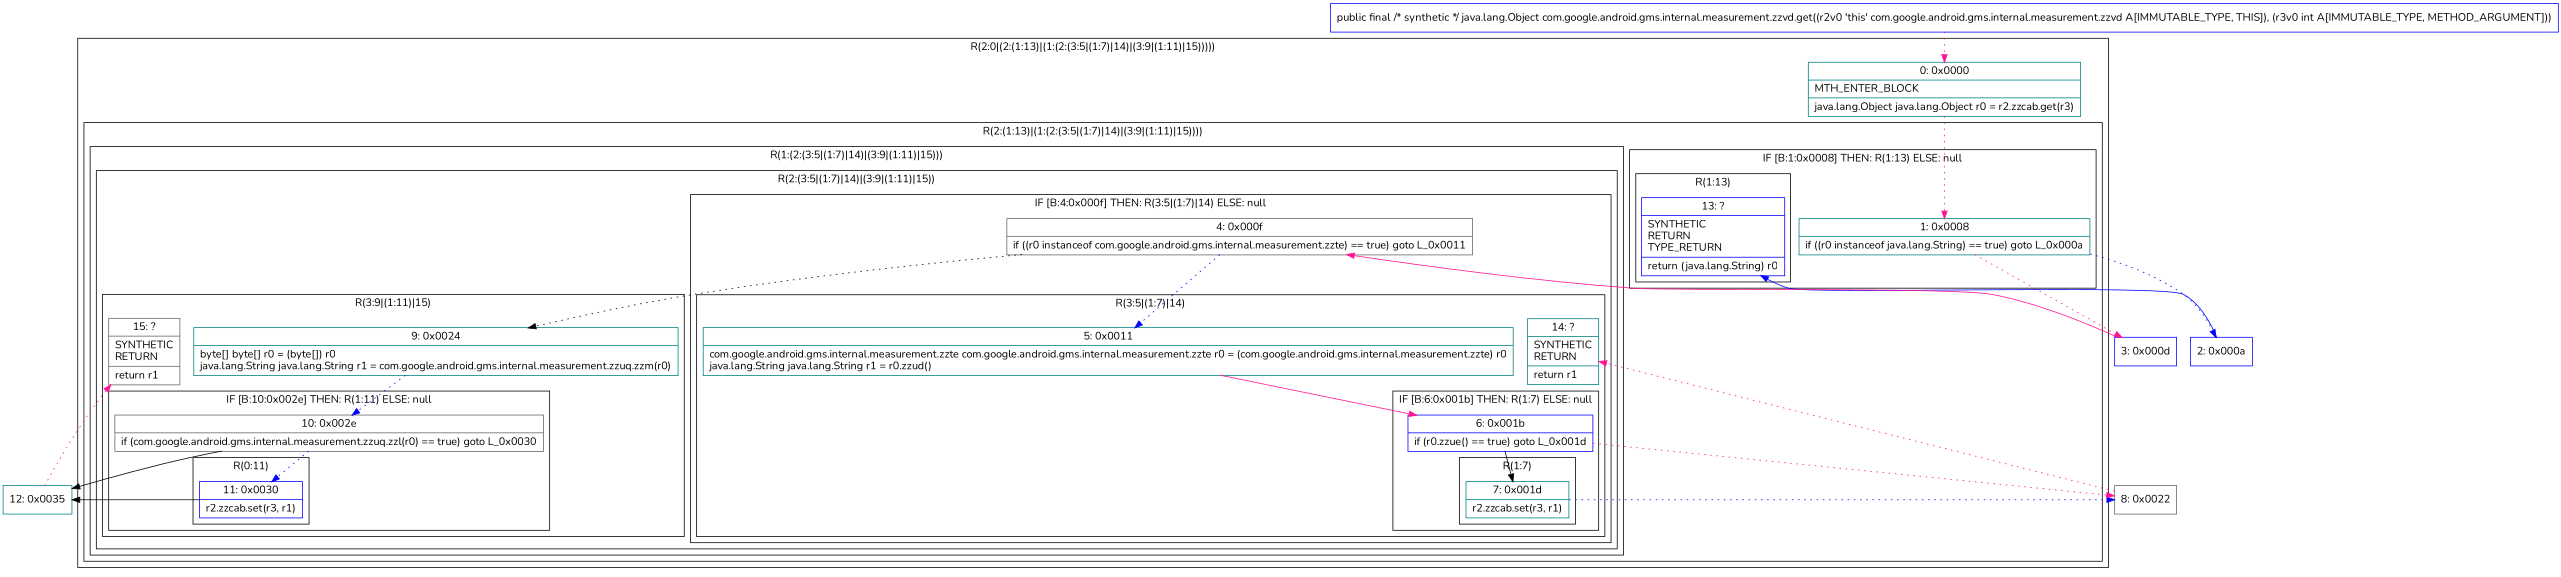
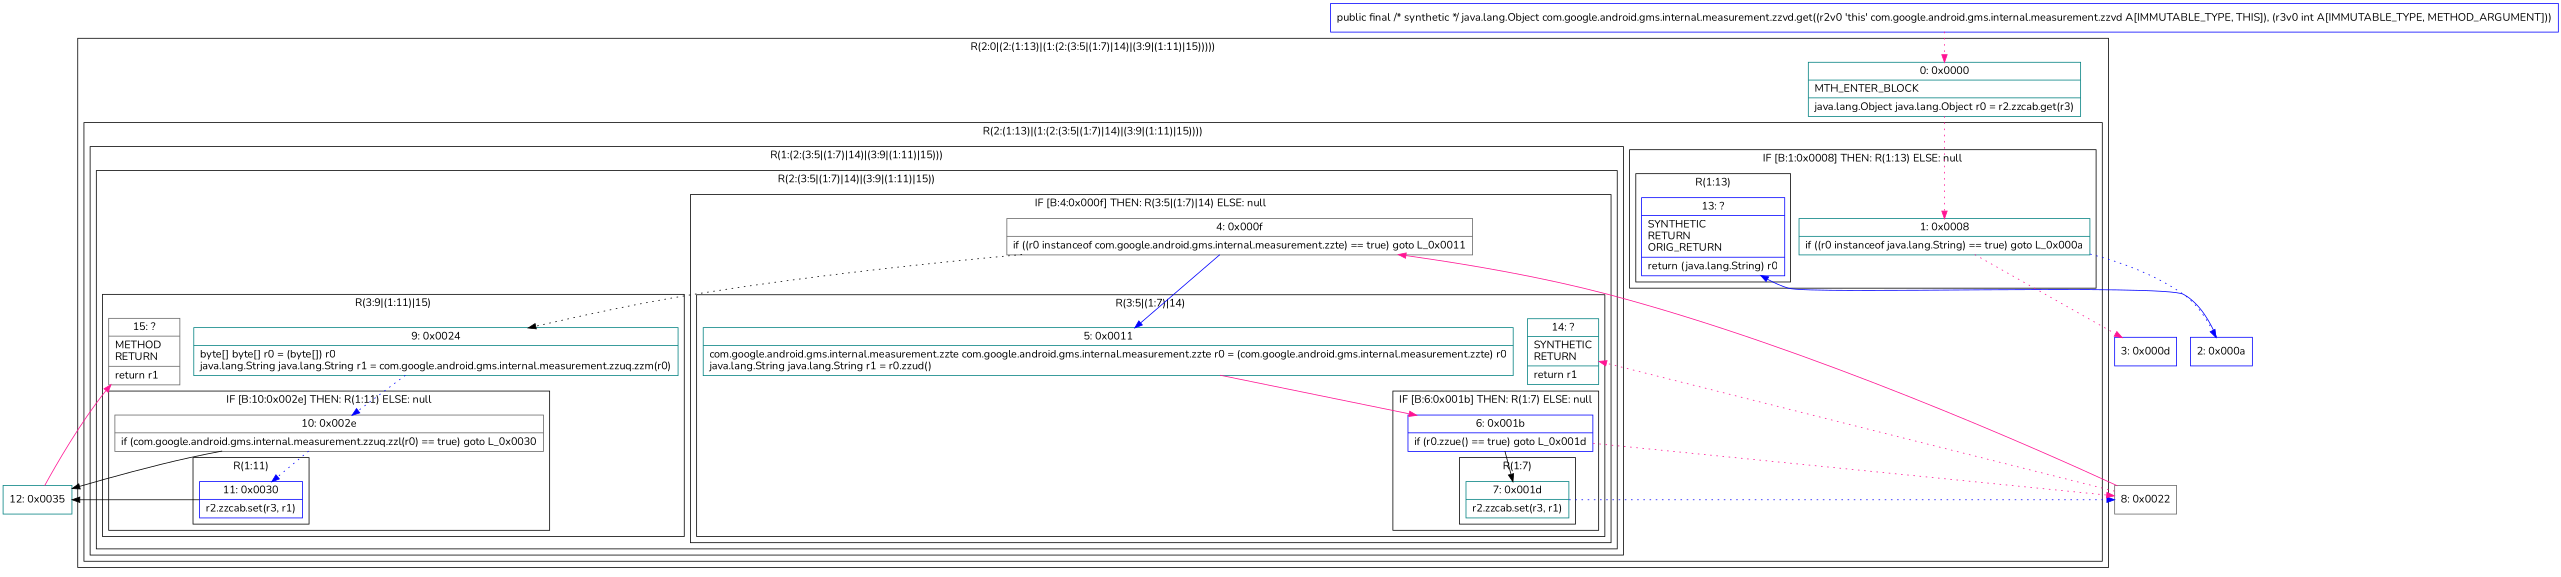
node "13: ?": text "TYPE_RETURN" -> "ORIG_RETURN"
edge "3: 0x000d" -> "4: 0x000f": now "8: 0x0022" -> "4: 0x000f"
edge "4: 0x000f" -> "5: 0x0011": style dotted -> solid
node "15: ?": text "SYNTHETIC" -> "METHOD"
edge "12: 0x0035" -> "15: ?": style dotted -> solid
cluster "R(0:11)": label "R(0:11)" -> "R(1:11)"
